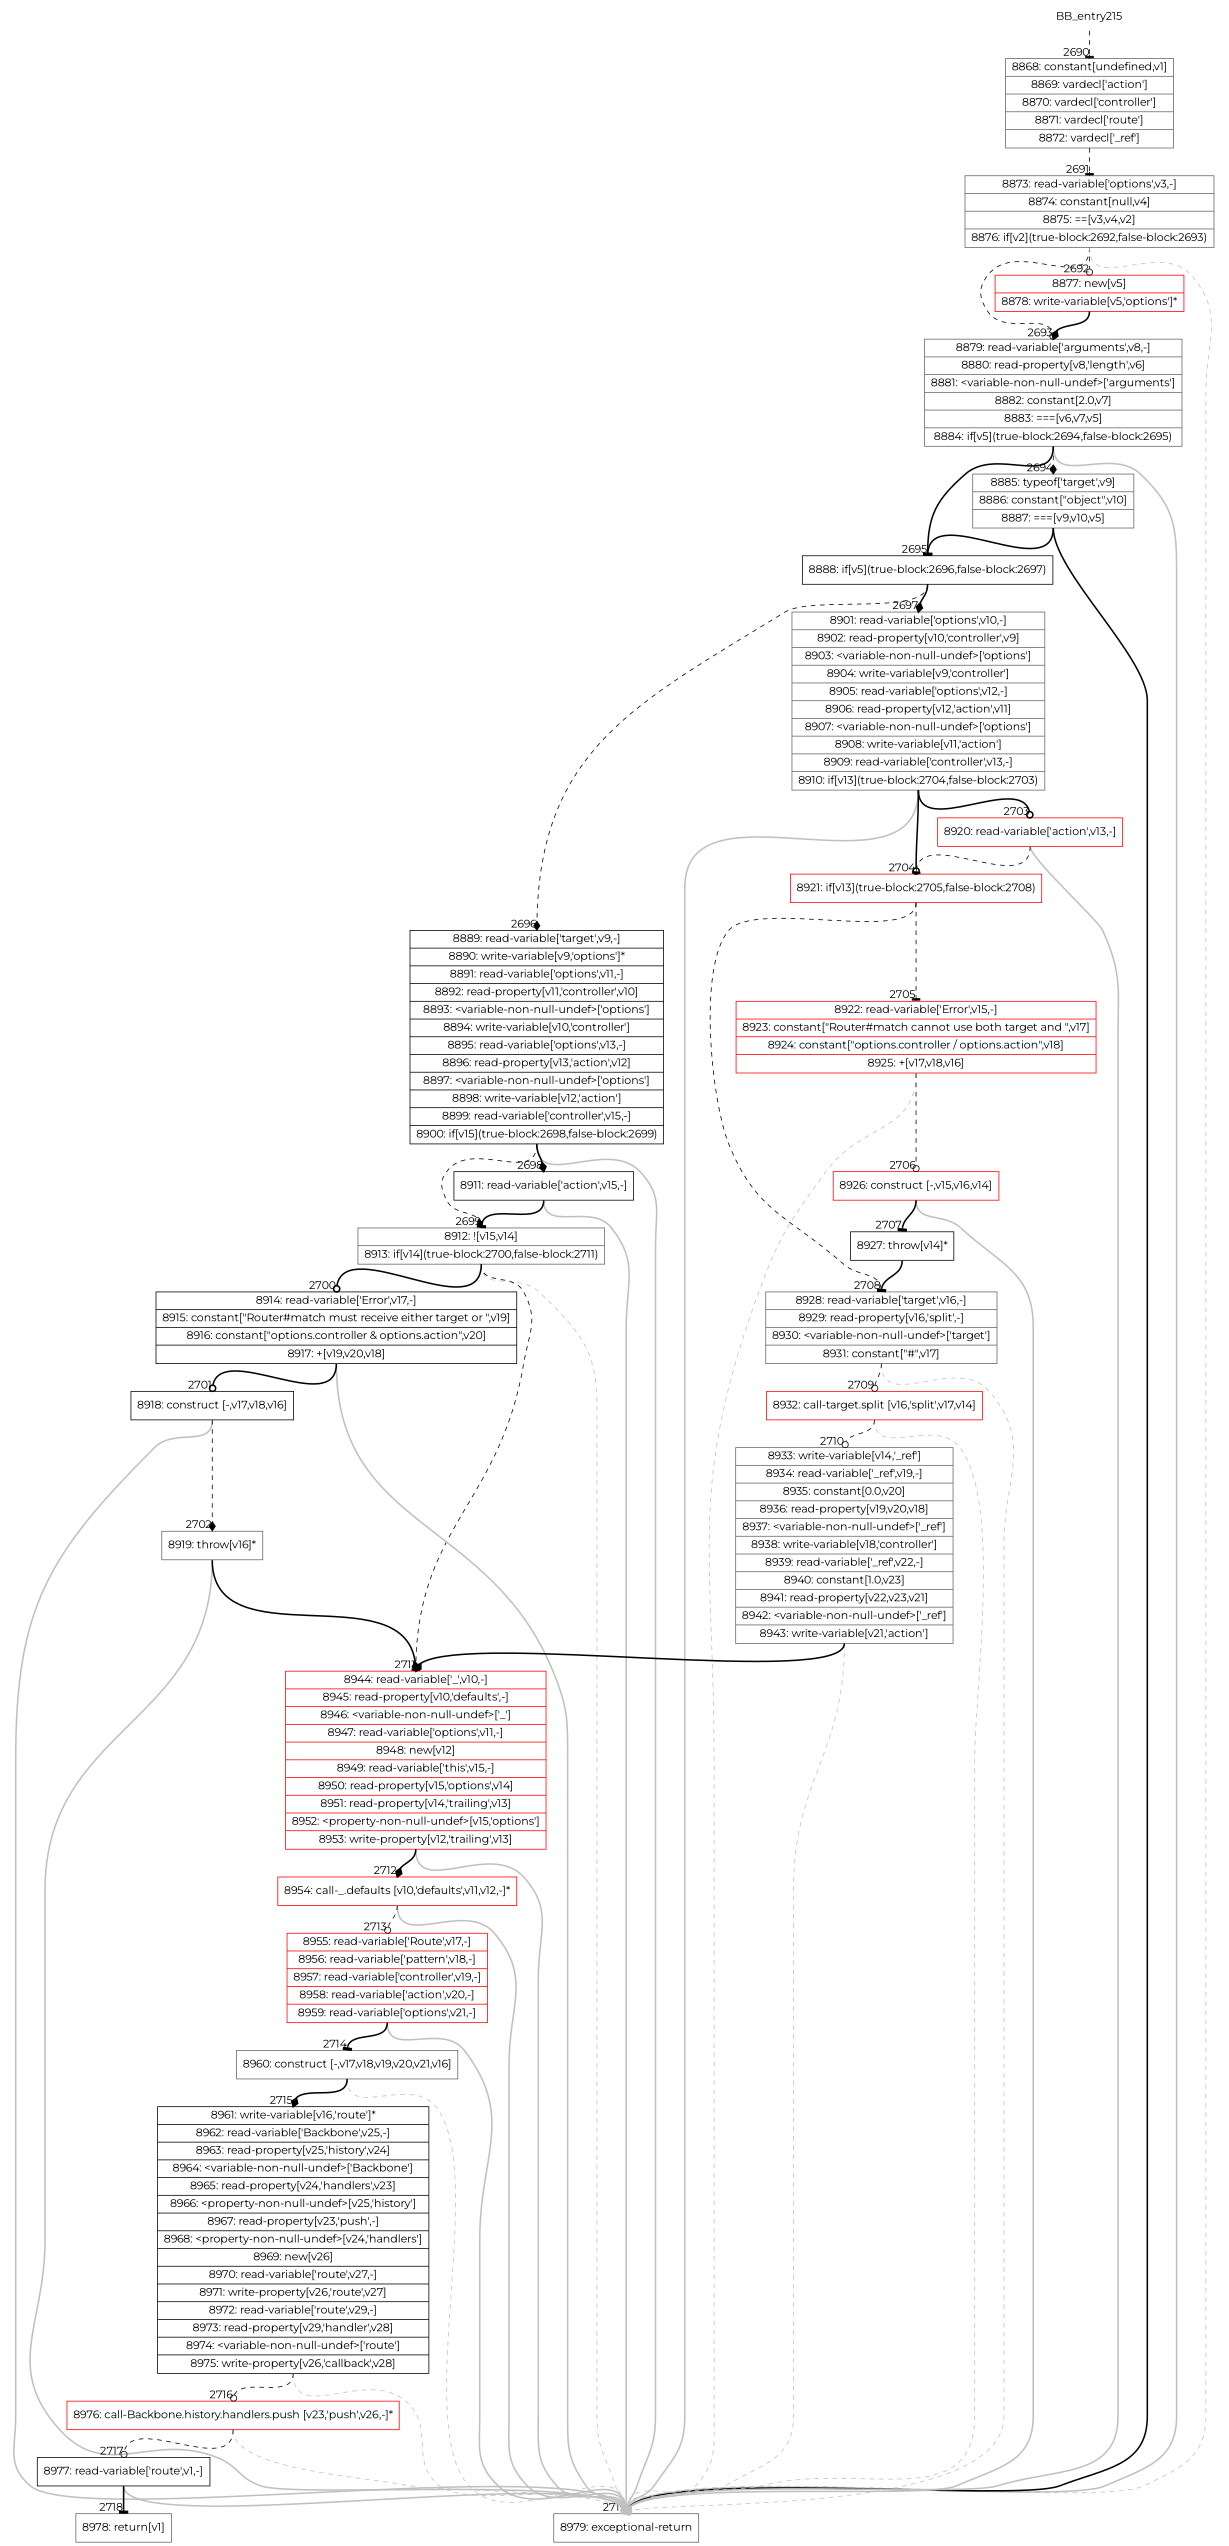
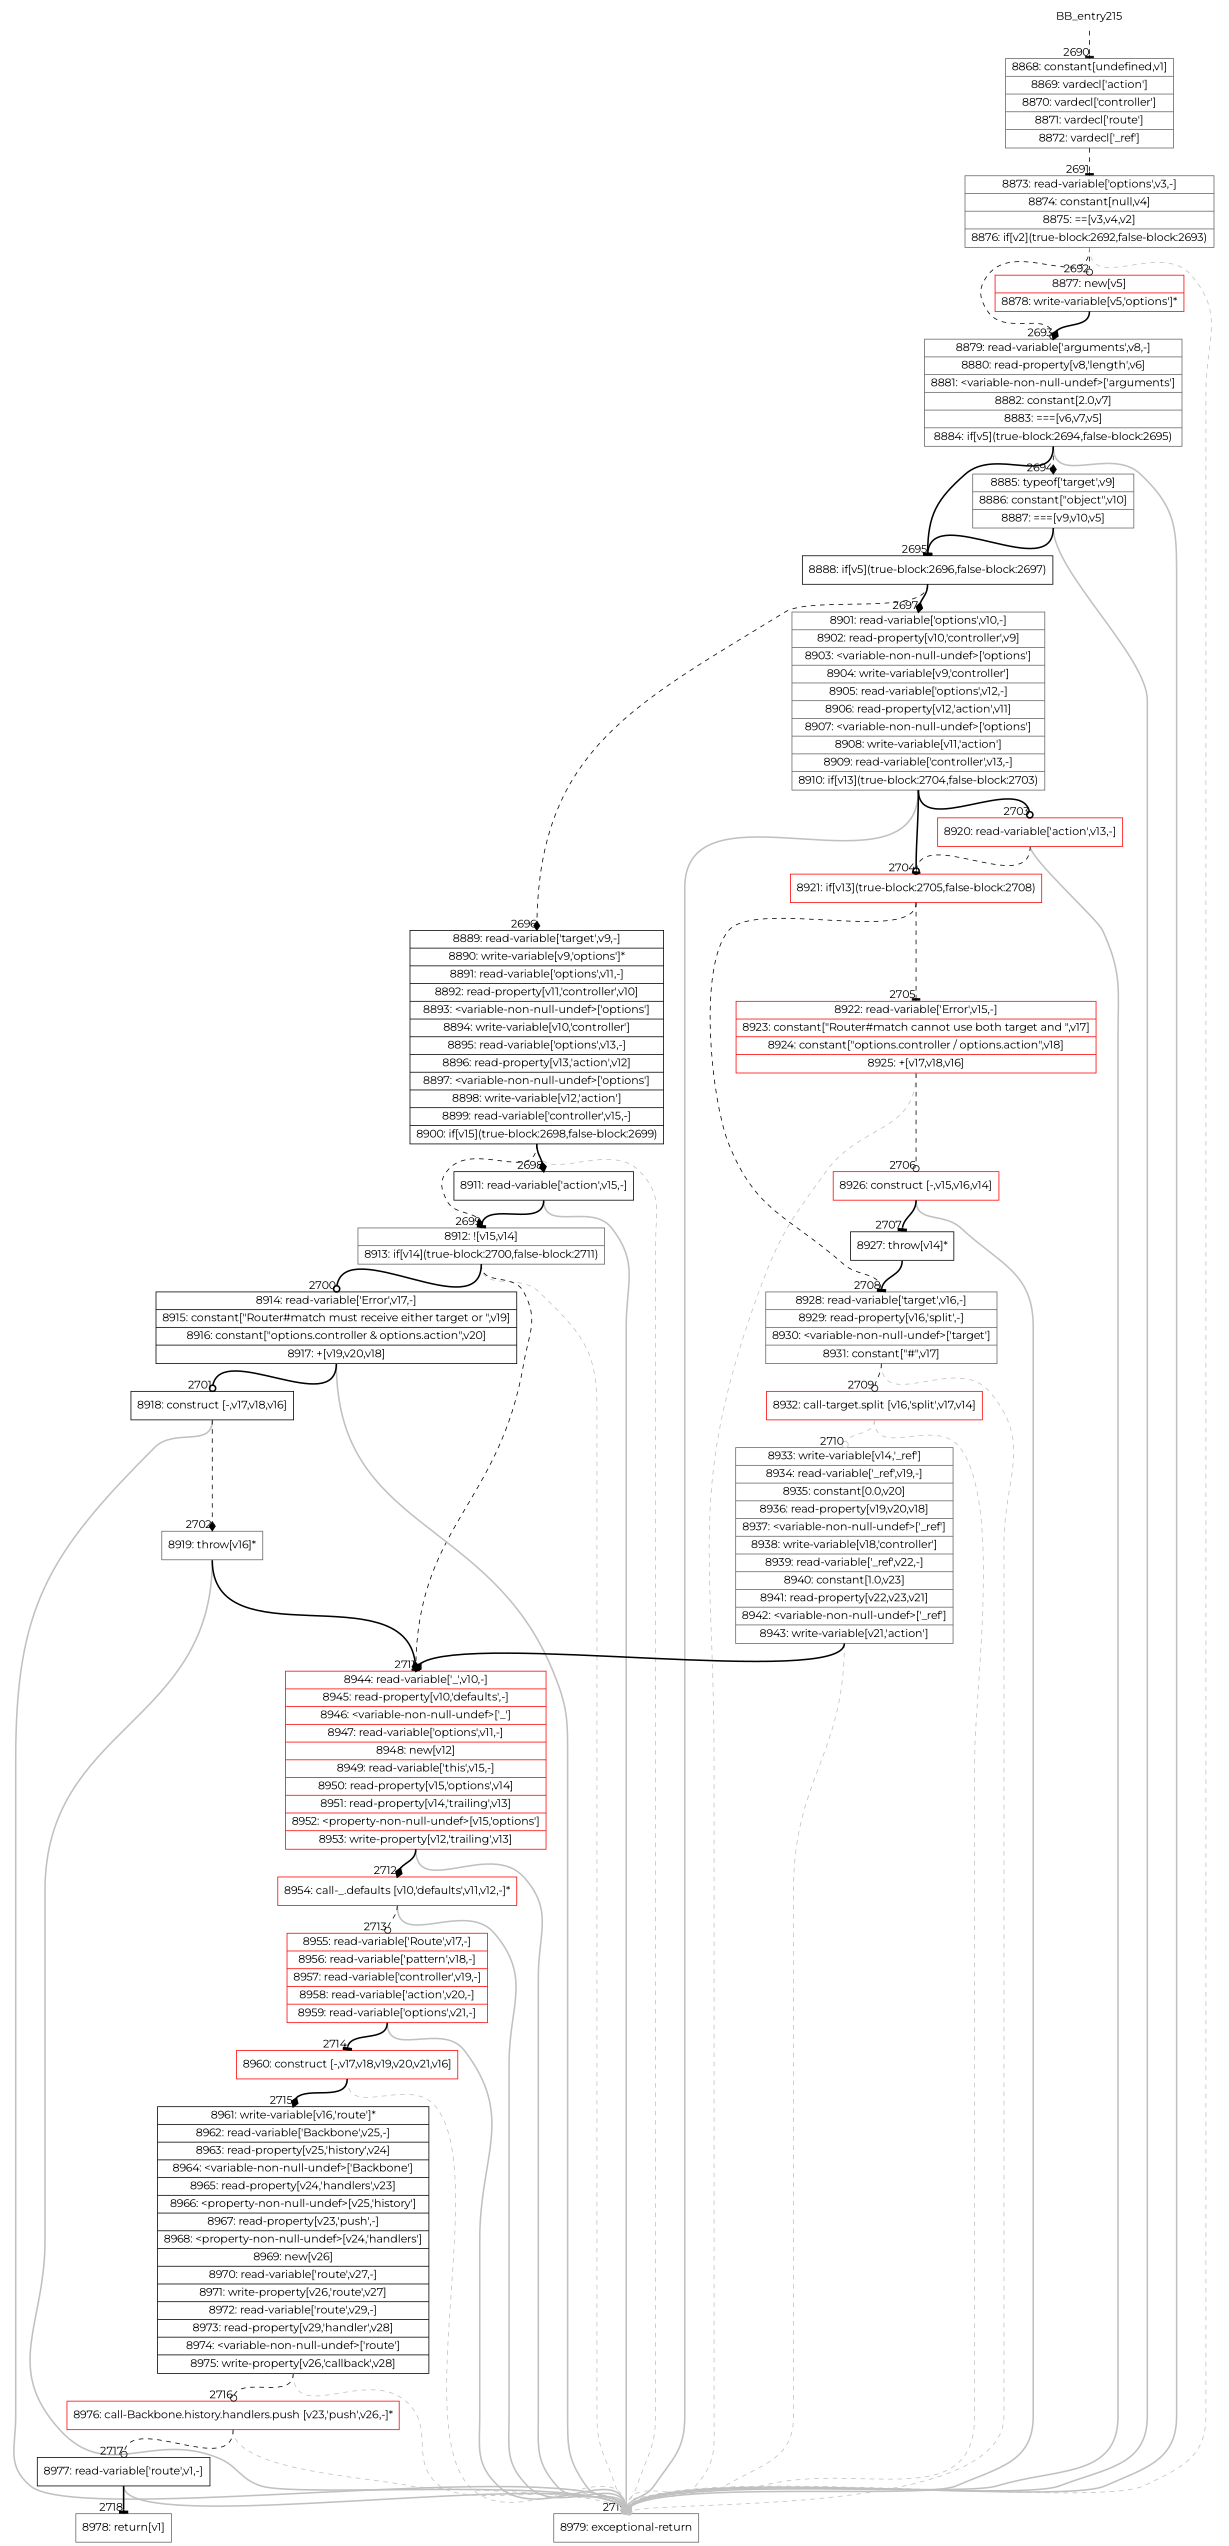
edge "8932: call-target.split [v16,'split',v17,v14]" -> "8933: write-variable[v14,'_ref']": color black -> gray
edge "8885: typeof['target',v9]" -> "8979: exceptional-return": color black -> gray
edge "8889: read-variable['target',v9,-]" -> "8979: exceptional-return": style bold -> dashed
node "8960: construct [-,v17,v18,v19,v20,v21,v16]": color gray40 -> red
